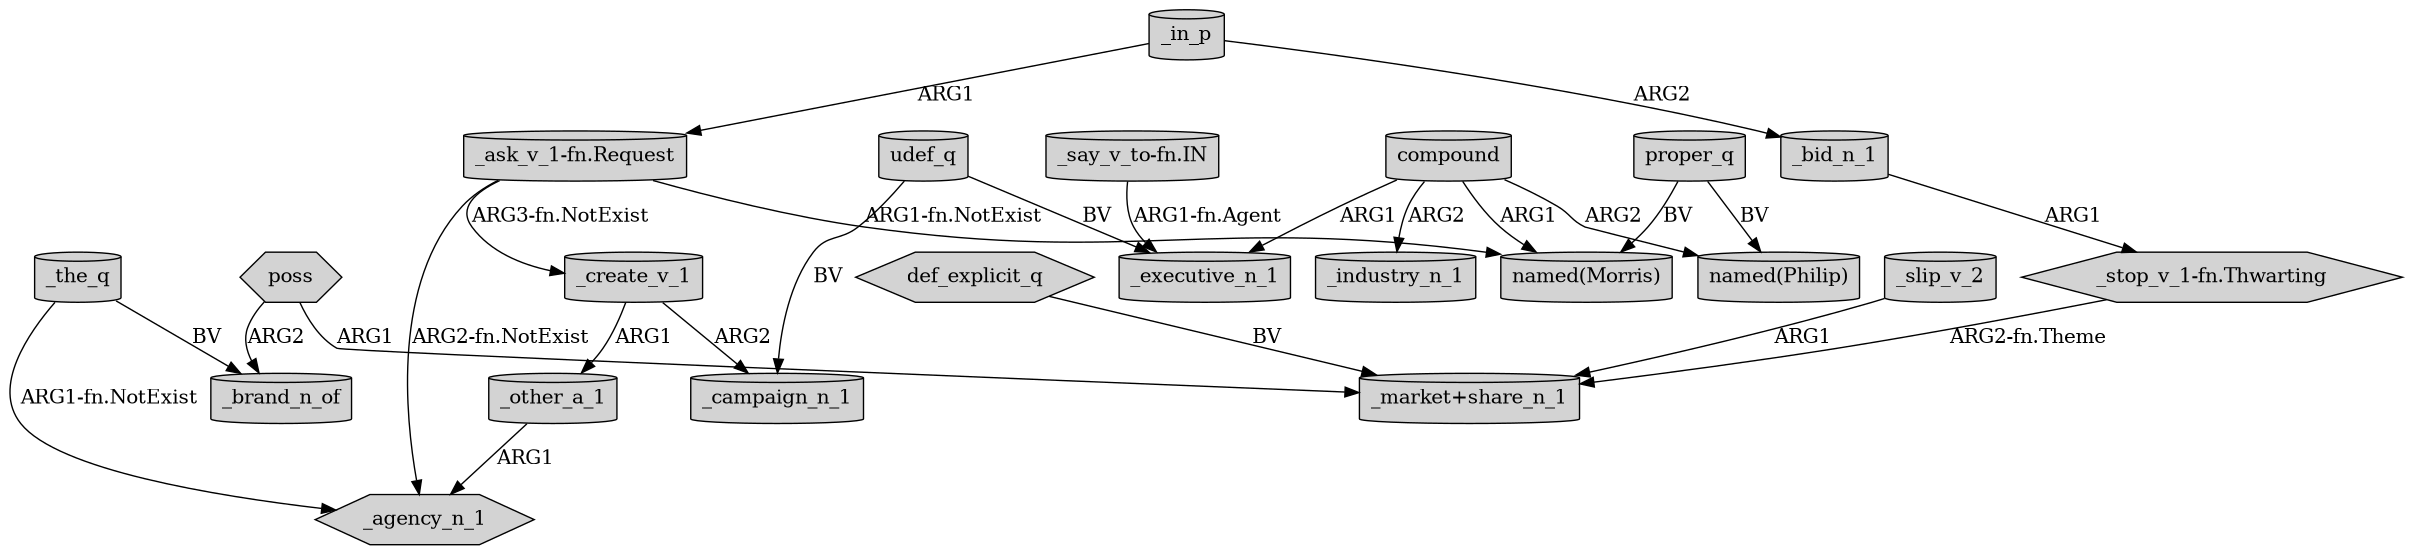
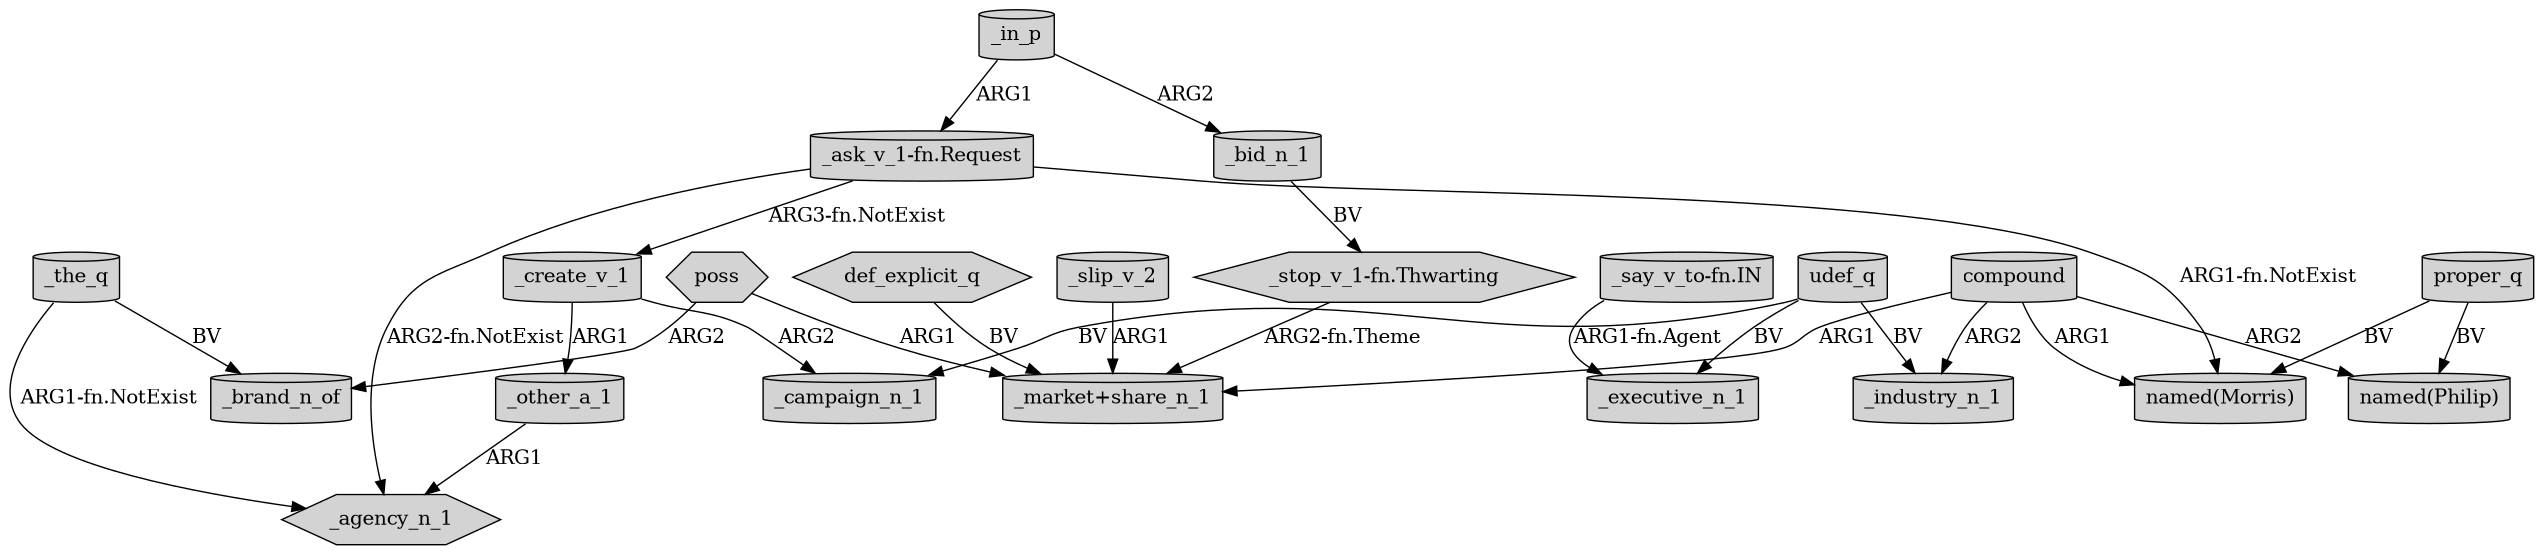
edge "compound" -> "_executive_n_1": now "compound" -> "_market+share_n_1"
edge "_bid_n_1" -> "_stop_v_1-fn.Thwarting": label "ARG1" -> "BV"
edge "udef_q" -> "_industry_n_1": added, label "BV"
